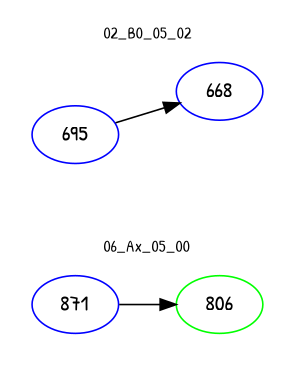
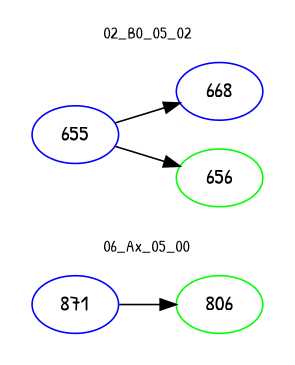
node "695": label "695" -> "655"
node "656": added
